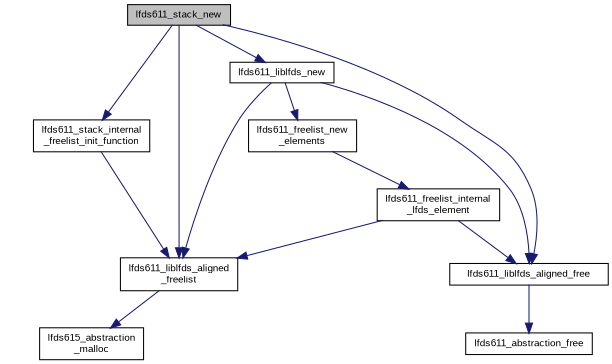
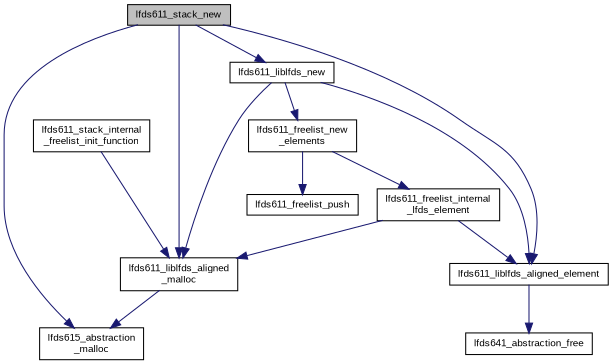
edge "lfds611_stack_new" -> "lfds611_stack_internal _freelist_init_function": now "lfds611_stack_new" -> "lfds615_abstraction _malloc"
node "lfds611_freelist_push": added
node "lfds611_liblfds_aligned _freelist": label "lfds611_liblfds_aligned _freelist" -> "lfds611_liblfds_aligned _malloc"
node "lfds611_liblfds_aligned_free": label "lfds611_liblfds_aligned_free" -> "lfds611_liblfds_aligned_element"
node "lfds611_abstraction_free": label "lfds611_abstraction_free" -> "lfds641_abstraction_free"
